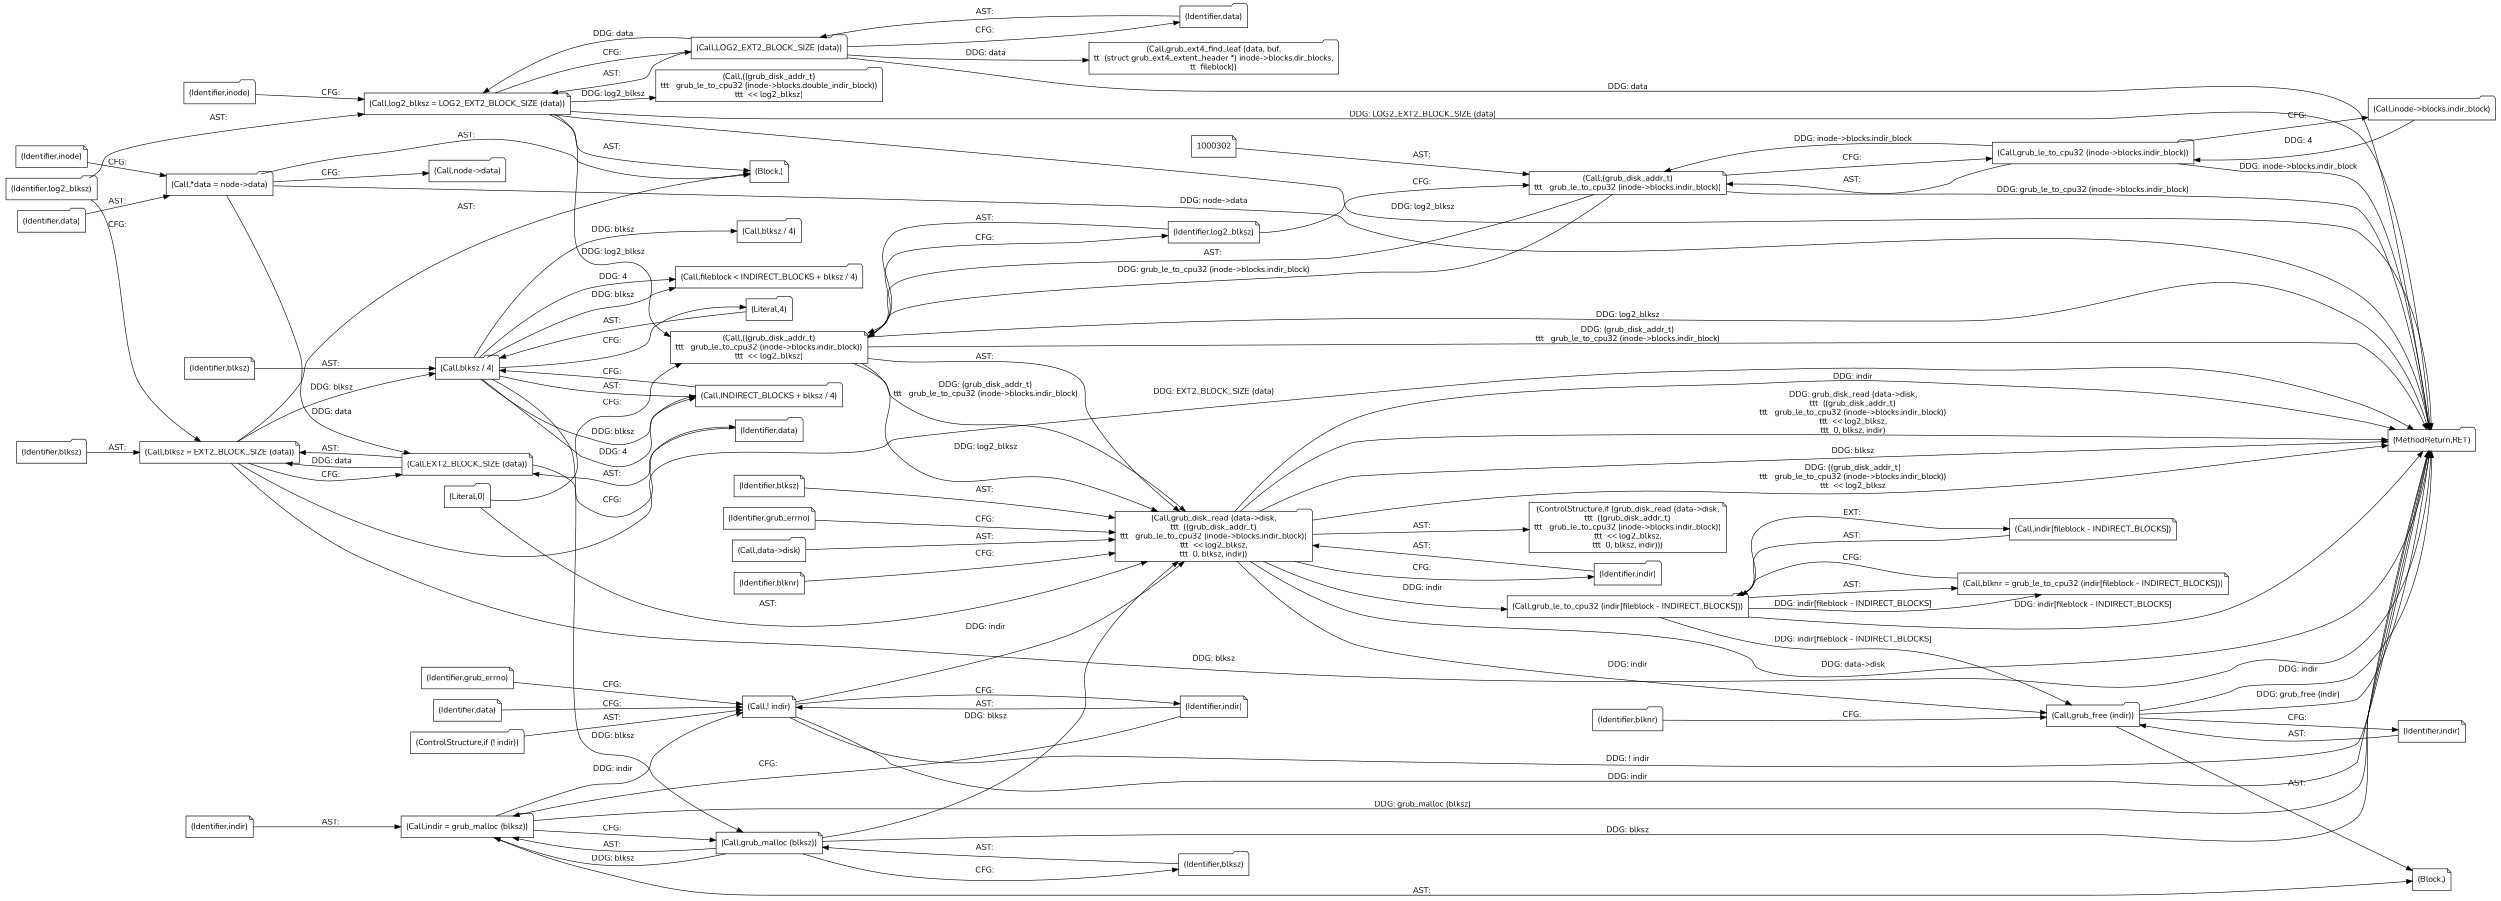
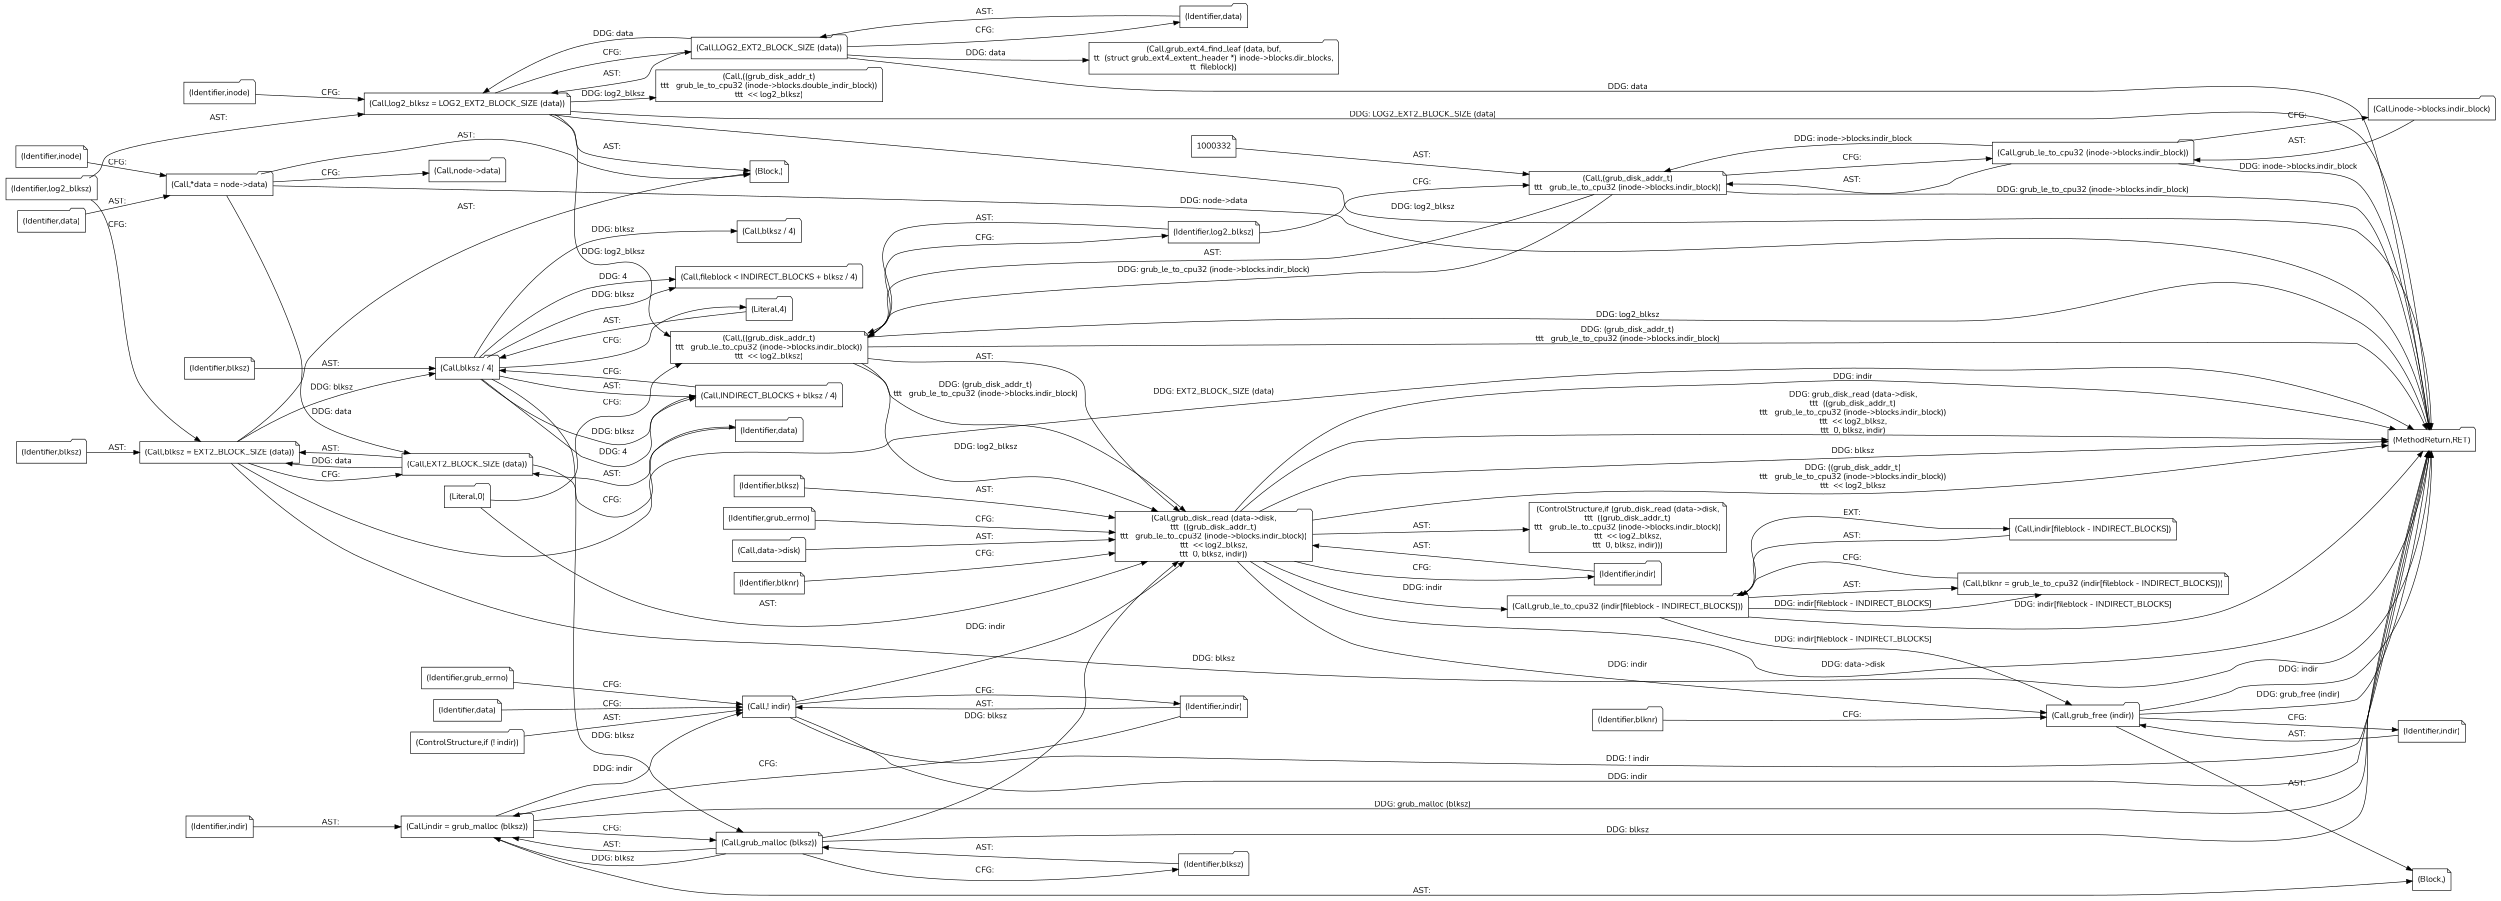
edge "(Call,inode->blocks.indir_block)" -> "(Call,grub_le_to_cpu32 (inode->blocks.indir_block))": label "DDG: 4" -> "AST: "
node "1000302": label "1000302" -> "1000332"
